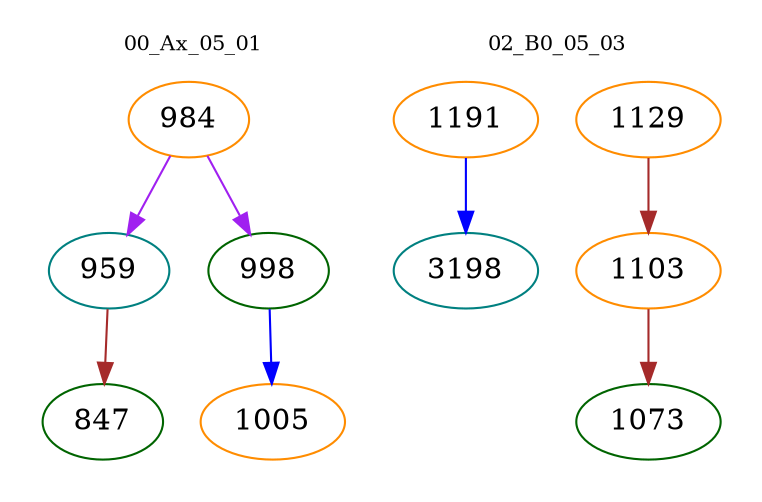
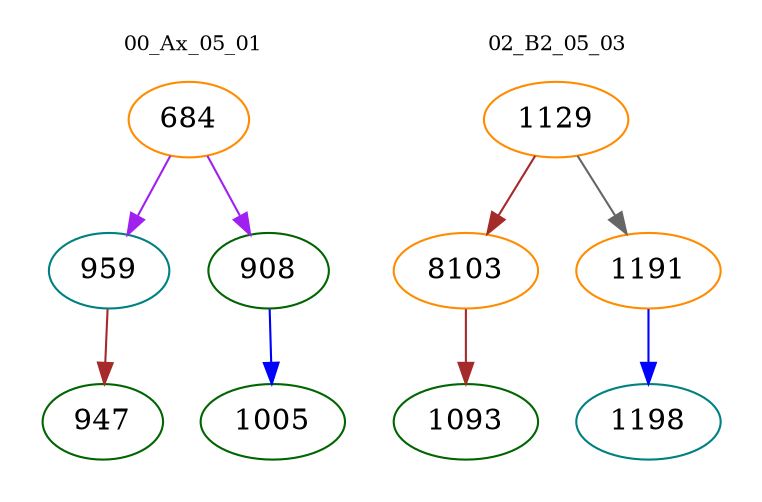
cluster "02_B0_05_03": label "02_B0_05_03" -> "02_B2_05_03"
node "984": label "984" -> "684"
edge "1129" -> "1191": added
node "998": label "998" -> "908"
node "3198": label "3198" -> "1198"
node "1103": label "1103" -> "8103"
node "847": label "847" -> "947"
node "1005": color darkorange -> darkgreen
node "1073": label "1073" -> "1093"
